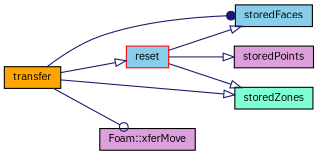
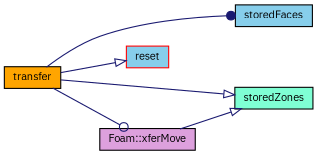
edge "reset" -> "storedFaces": removed
node "storedPoints": removed
edge "reset" -> "storedZones": now "Foam::xferMove" -> "storedZones"
